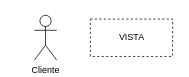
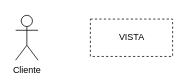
node "Cliente": moved (45, 38) -> (27, 38)
